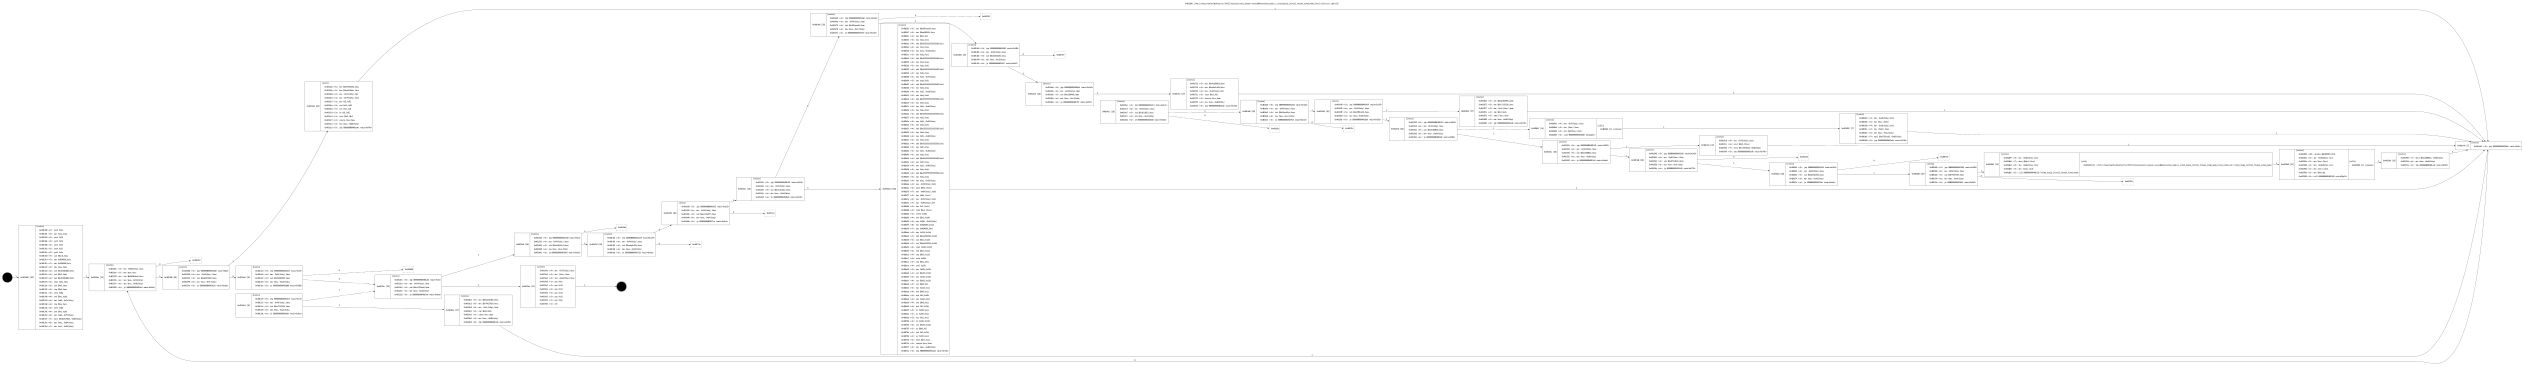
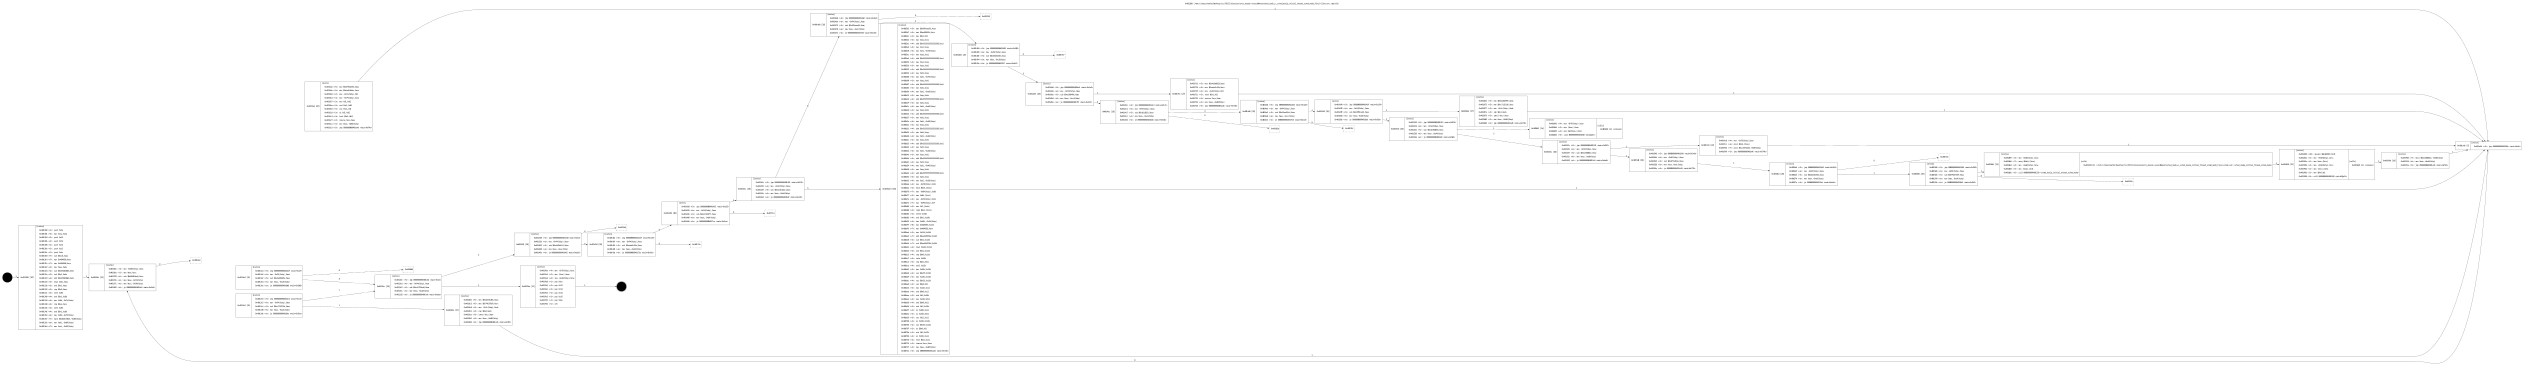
edge "0x4014a0 [28]" -> "0x4014bc [28]": added, label "4"
node "0x401852 [27]": removed
node "0x401a35": removed
node "0x401388 [28]": removed
